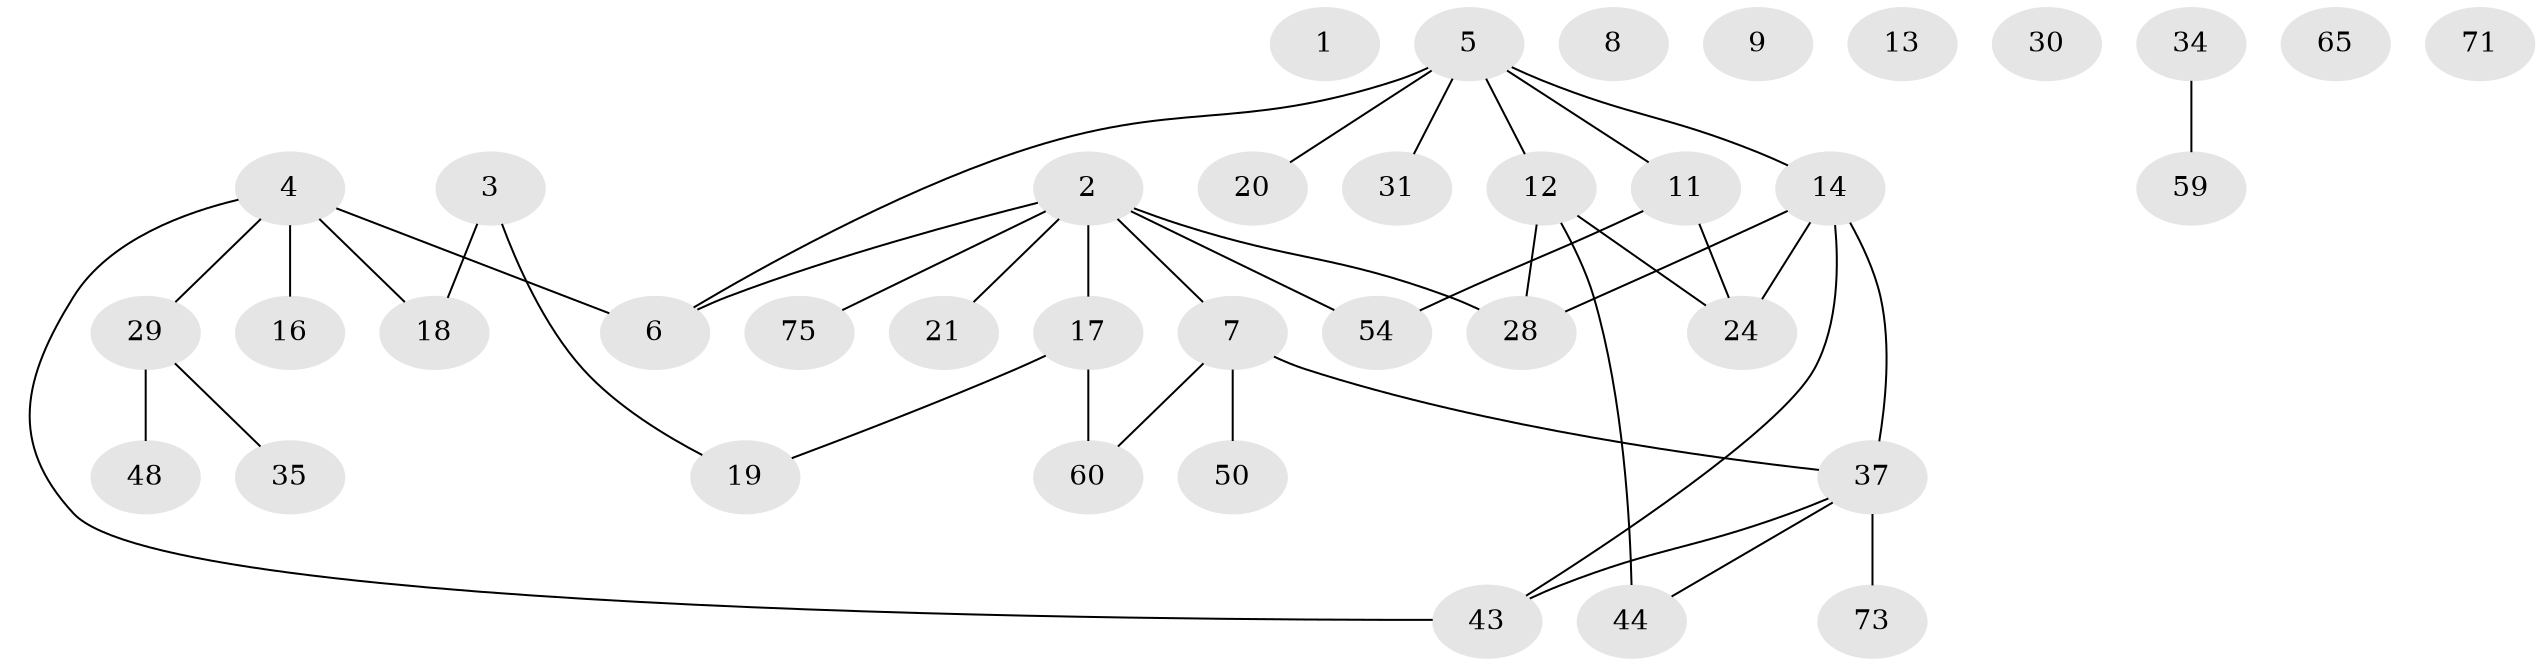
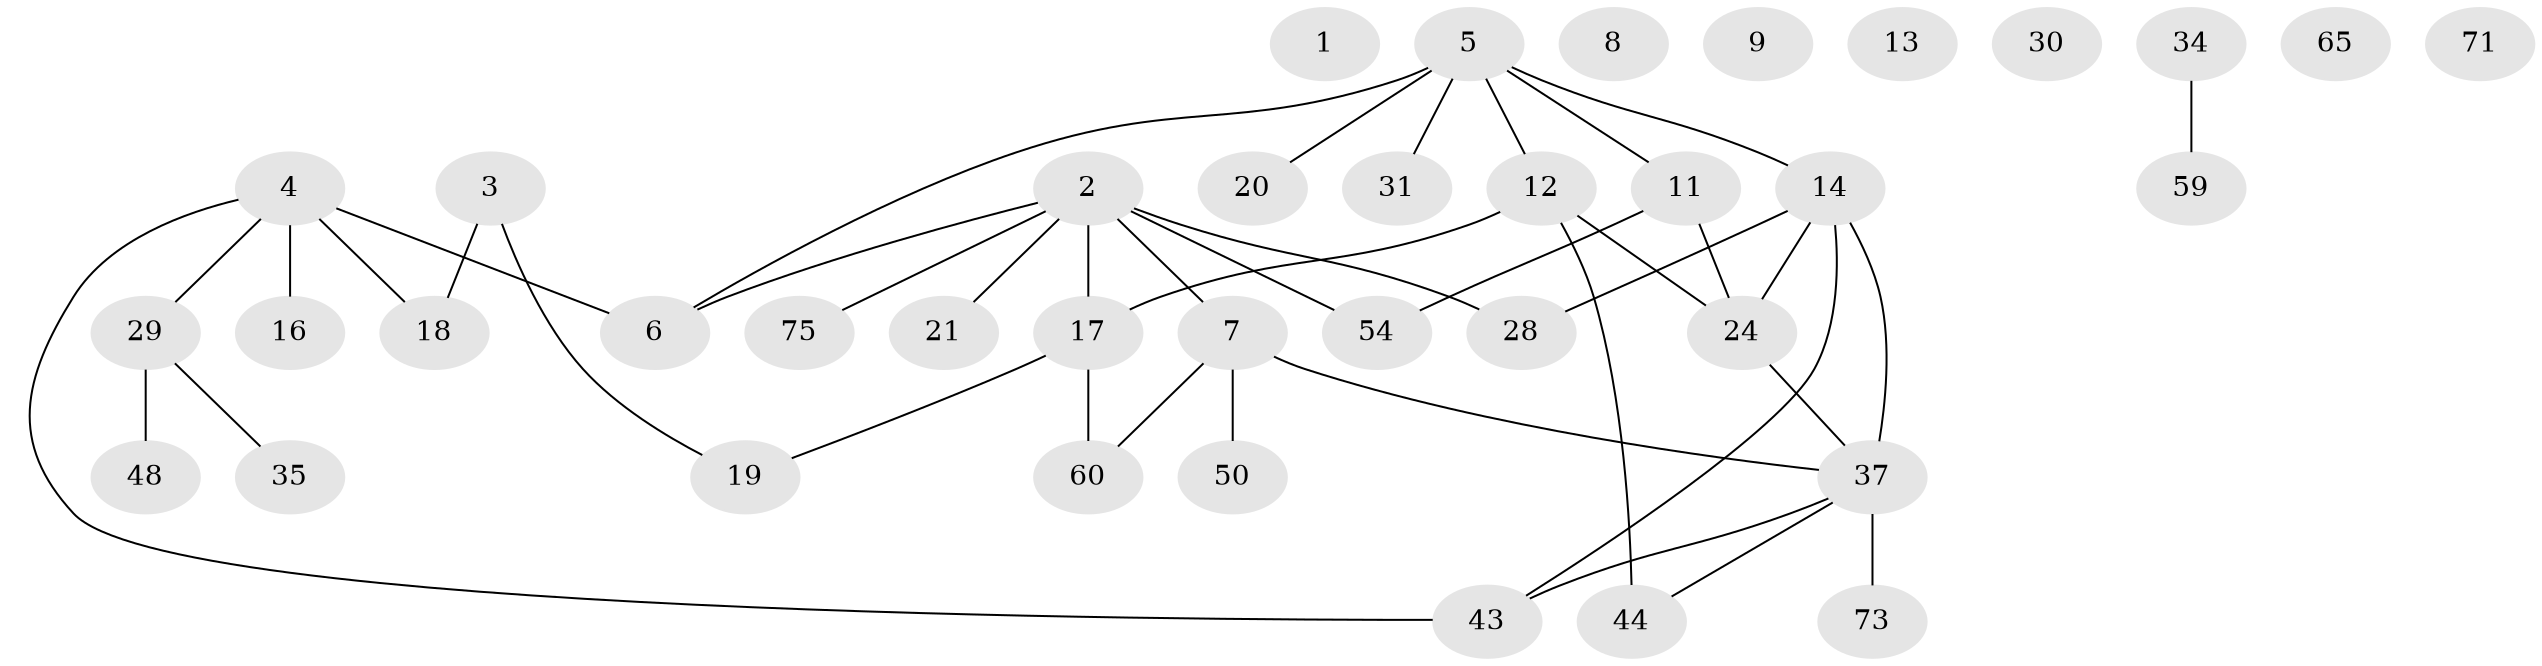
edge "12" -- "28": now "12" -- "17"
edge "24" -- "37": added
